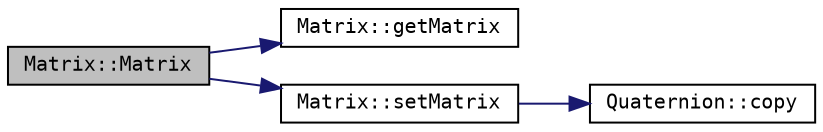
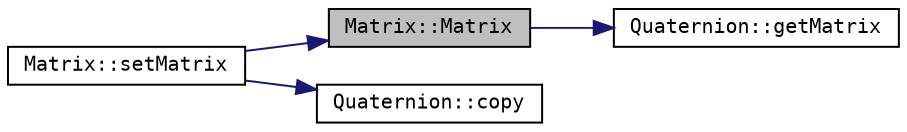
node "Matrix::getMatrix": label "Matrix::getMatrix" -> "Quaternion::getMatrix"
edge "Matrix::Matrix" -> "Matrix::setMatrix": reversed
